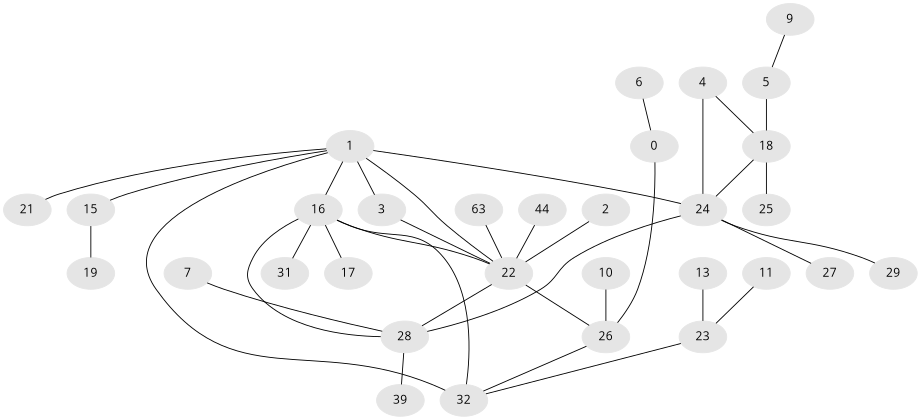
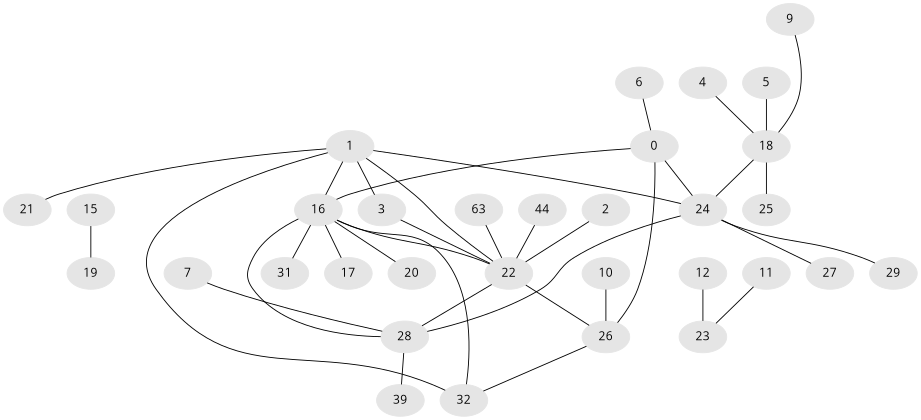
edge "9" -- "5": now "9" -- "18"
edge "4" -- "24": now "0" -- "24"
edge "0" -- "16": added
edge "1" -- "15": removed
node "20": added
node "13": label "13" -> "12"
edge "23" -- "32": removed
